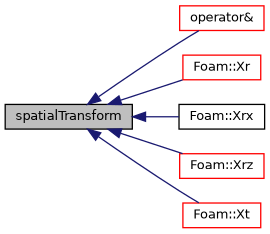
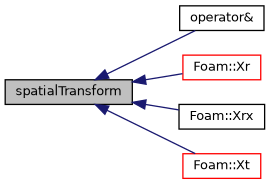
node "operator&": color red -> black
node "Foam::Xrz": removed
